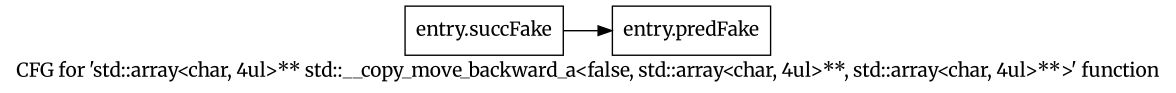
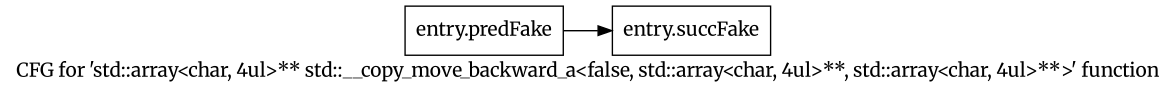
edge "entry.succFake" -> "entry.predFake": reversed
